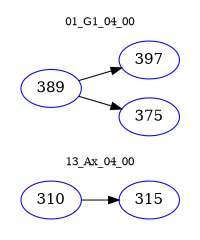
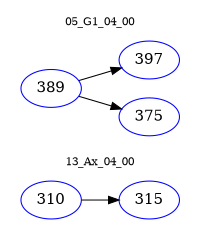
cluster "01_G1_04_00": label "01_G1_04_00" -> "05_G1_04_00"
